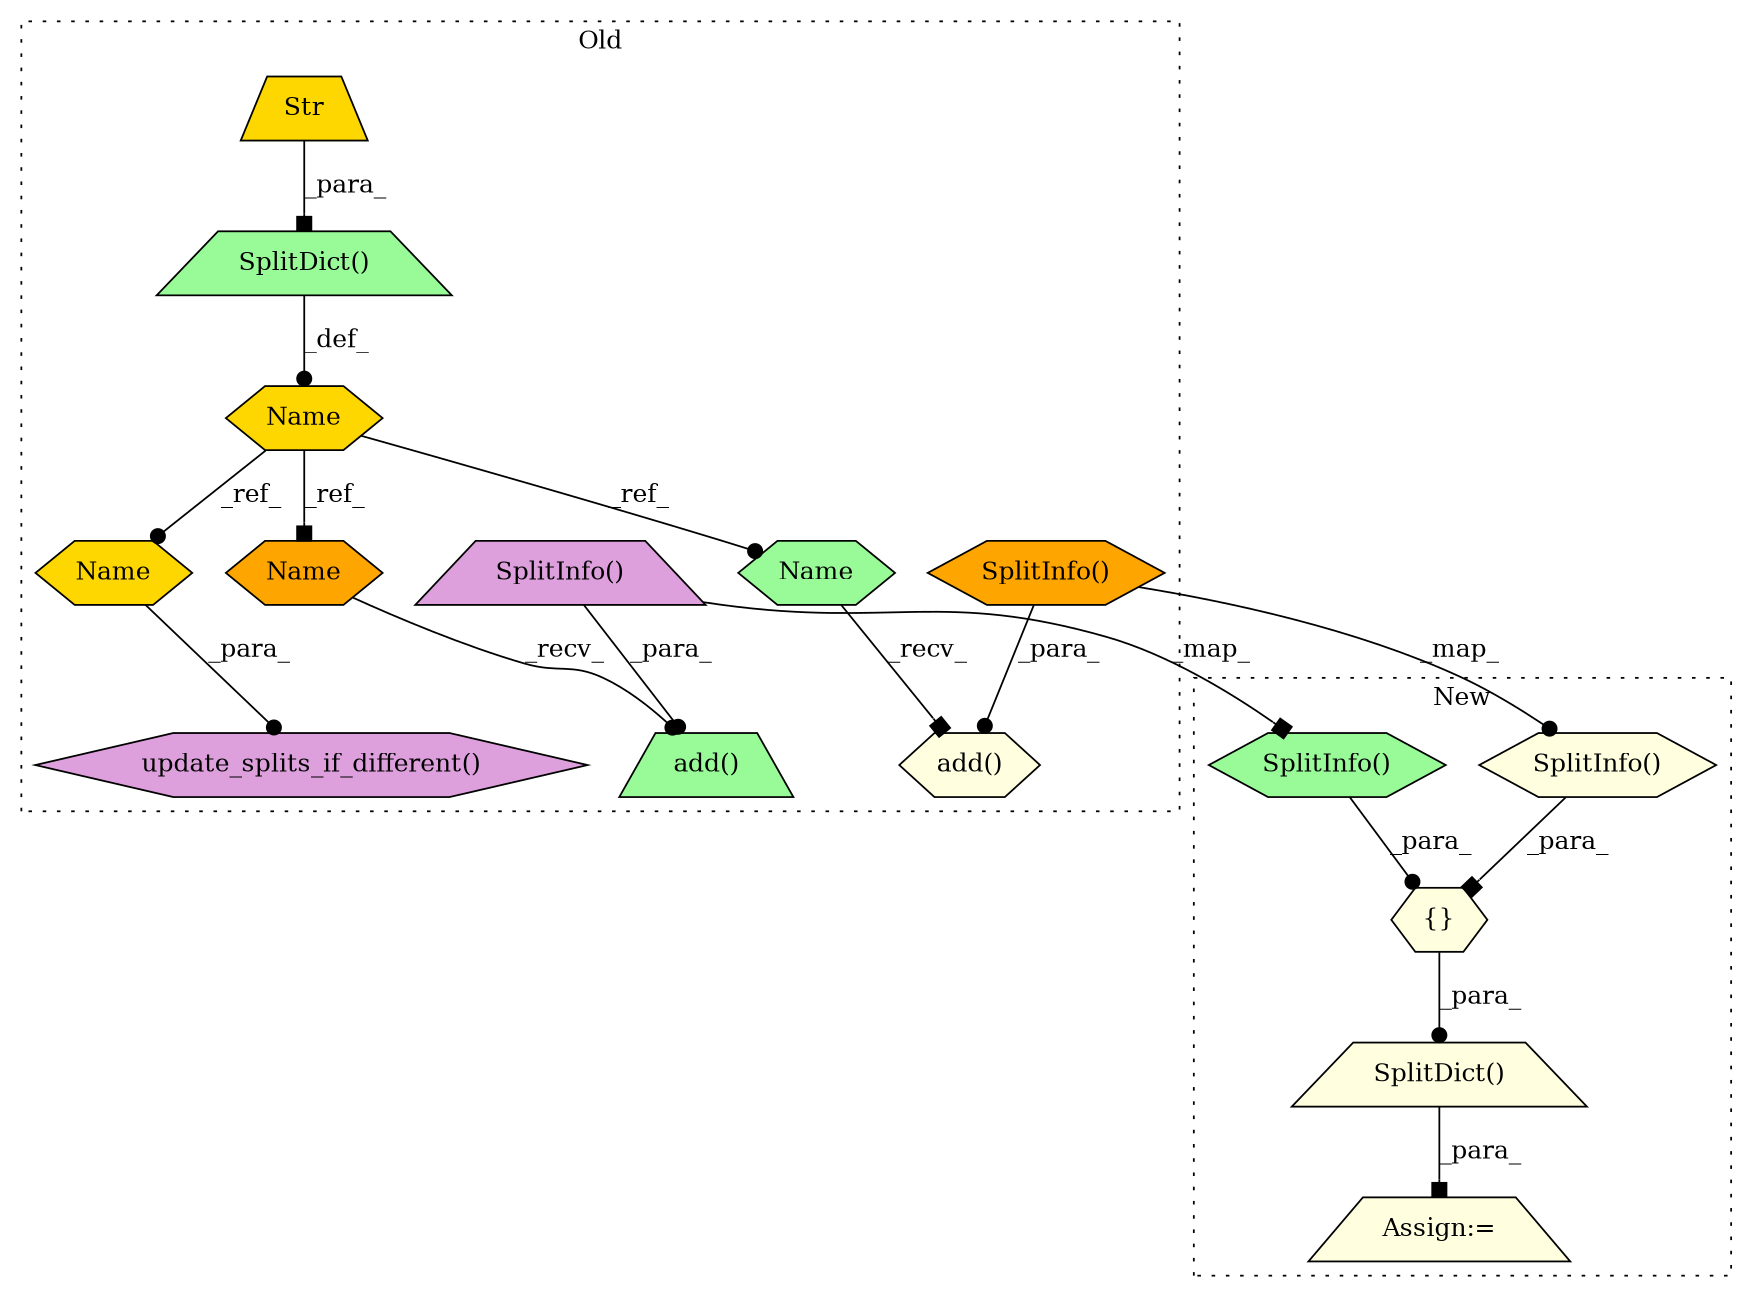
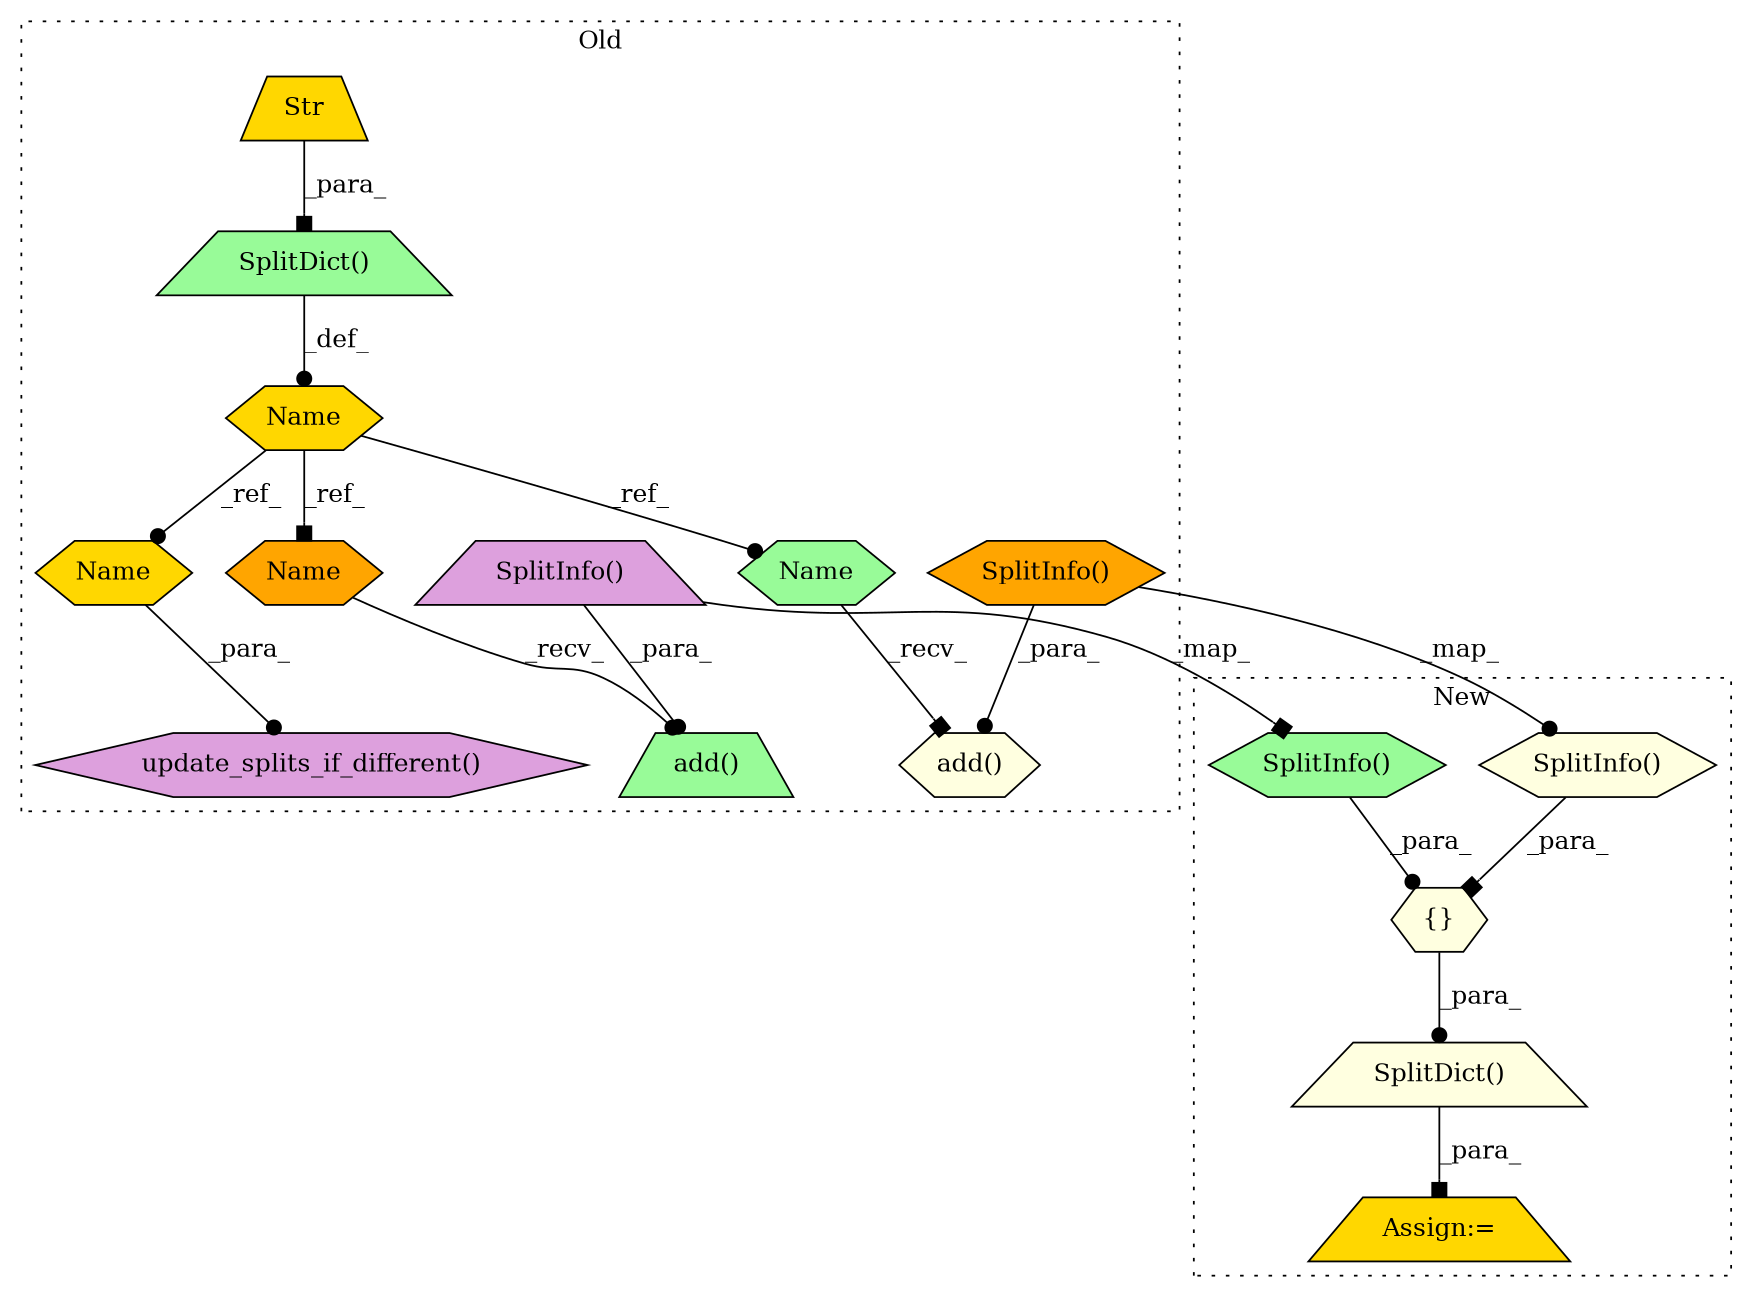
node "Assign:=": fillcolor lightyellow -> gold
